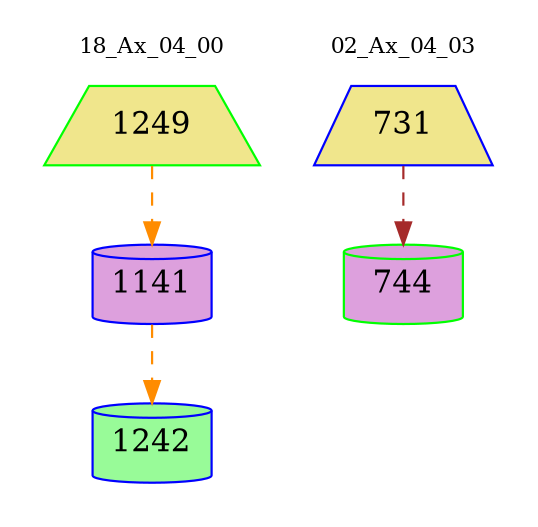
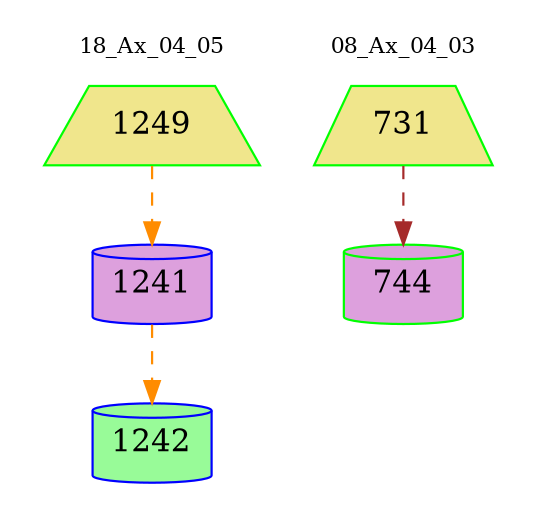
cluster "18_Ax_04_00": label "18_Ax_04_00" -> "18_Ax_04_05"
cluster "02_Ax_04_03": label "02_Ax_04_03" -> "08_Ax_04_03"
node "731": color blue -> green
node "1141": label "1141" -> "1241"
